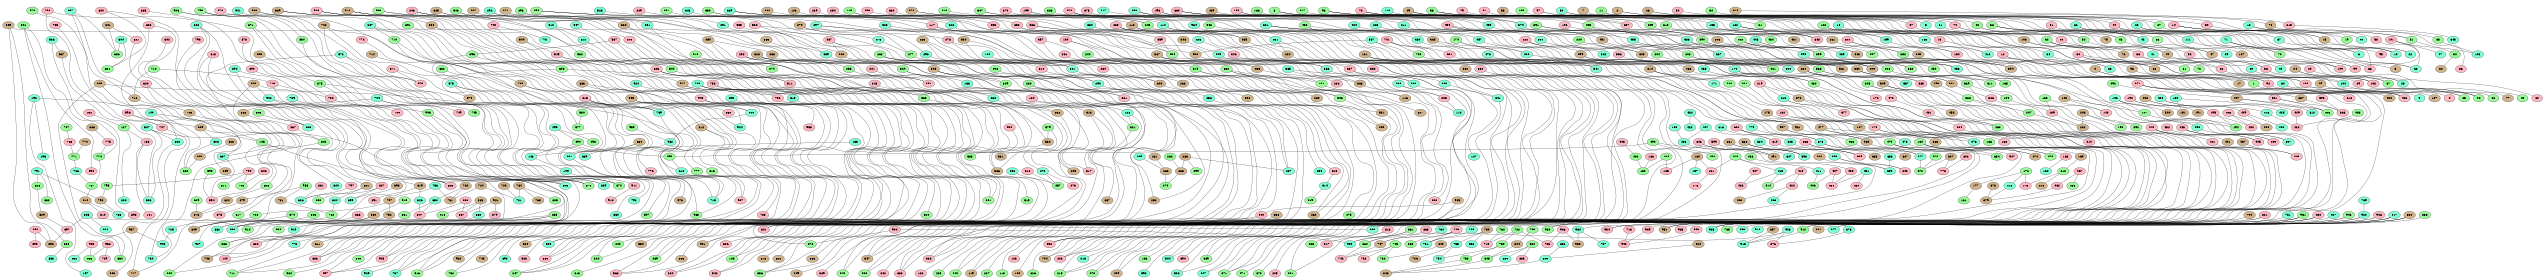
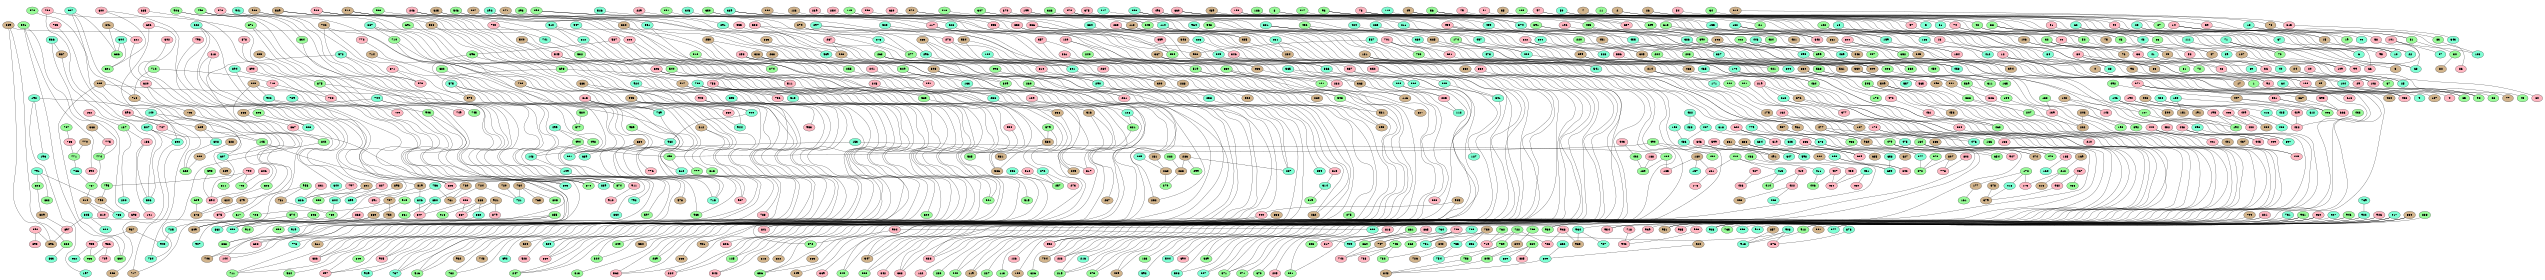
edge "533" -- "532": now "741" -- "532"
edge "8" -- "9": now "613" -- "9"
node "178": fillcolor lightpink -> palegreen
edge "153" -- "184": added
node "680": removed
